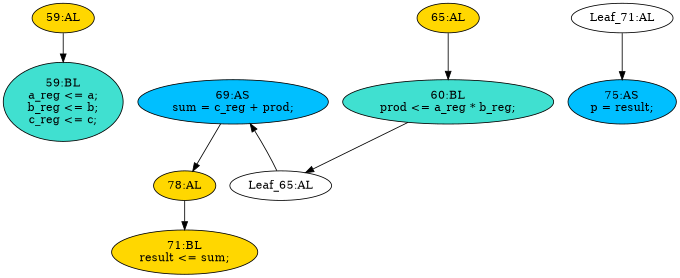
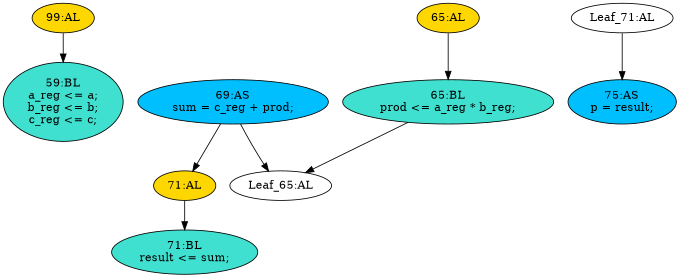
node "59:AL": label "59:AL" -> "99:AL"
node "60:BL prod <= a_reg * b_reg;": label "60:BL prod <= a_reg * b_reg;" -> "65:BL prod <= a_reg * b_reg;"
edge "Leaf_65:AL" -> "69:AS sum = c_reg + prod;": reversed
node "78:AL": label "78:AL" -> "71:AL"
node "71:BL result <= sum;": fillcolor gold -> turquoise
